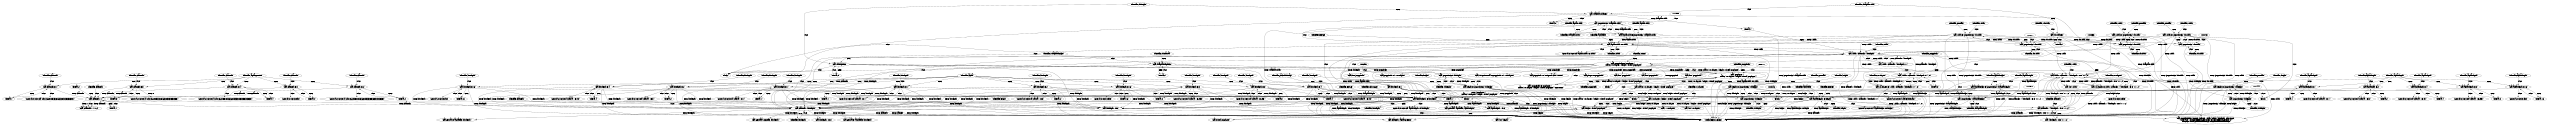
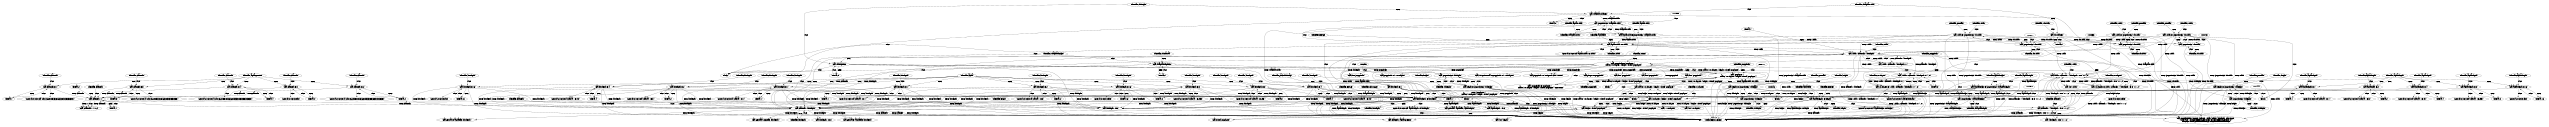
edge "(Call,ul_alpha_width=0)" -> "(Literal,7)": now "(Call,ul_alpha_width=0)" -> "(Call,(png_uint_32) ul_alpha_width)"
edge "(Call,channels = 3)" -> "(ControlStructure,if (color_type == PNG_COLOR_TYPE_RGB))": label "DDG: 8" -> "AST: "
edge "(Call,alpha_depth = 4)" -> "(Call,alpha_depth != bit_depth)": added, label "DDG: alpha_depth"
